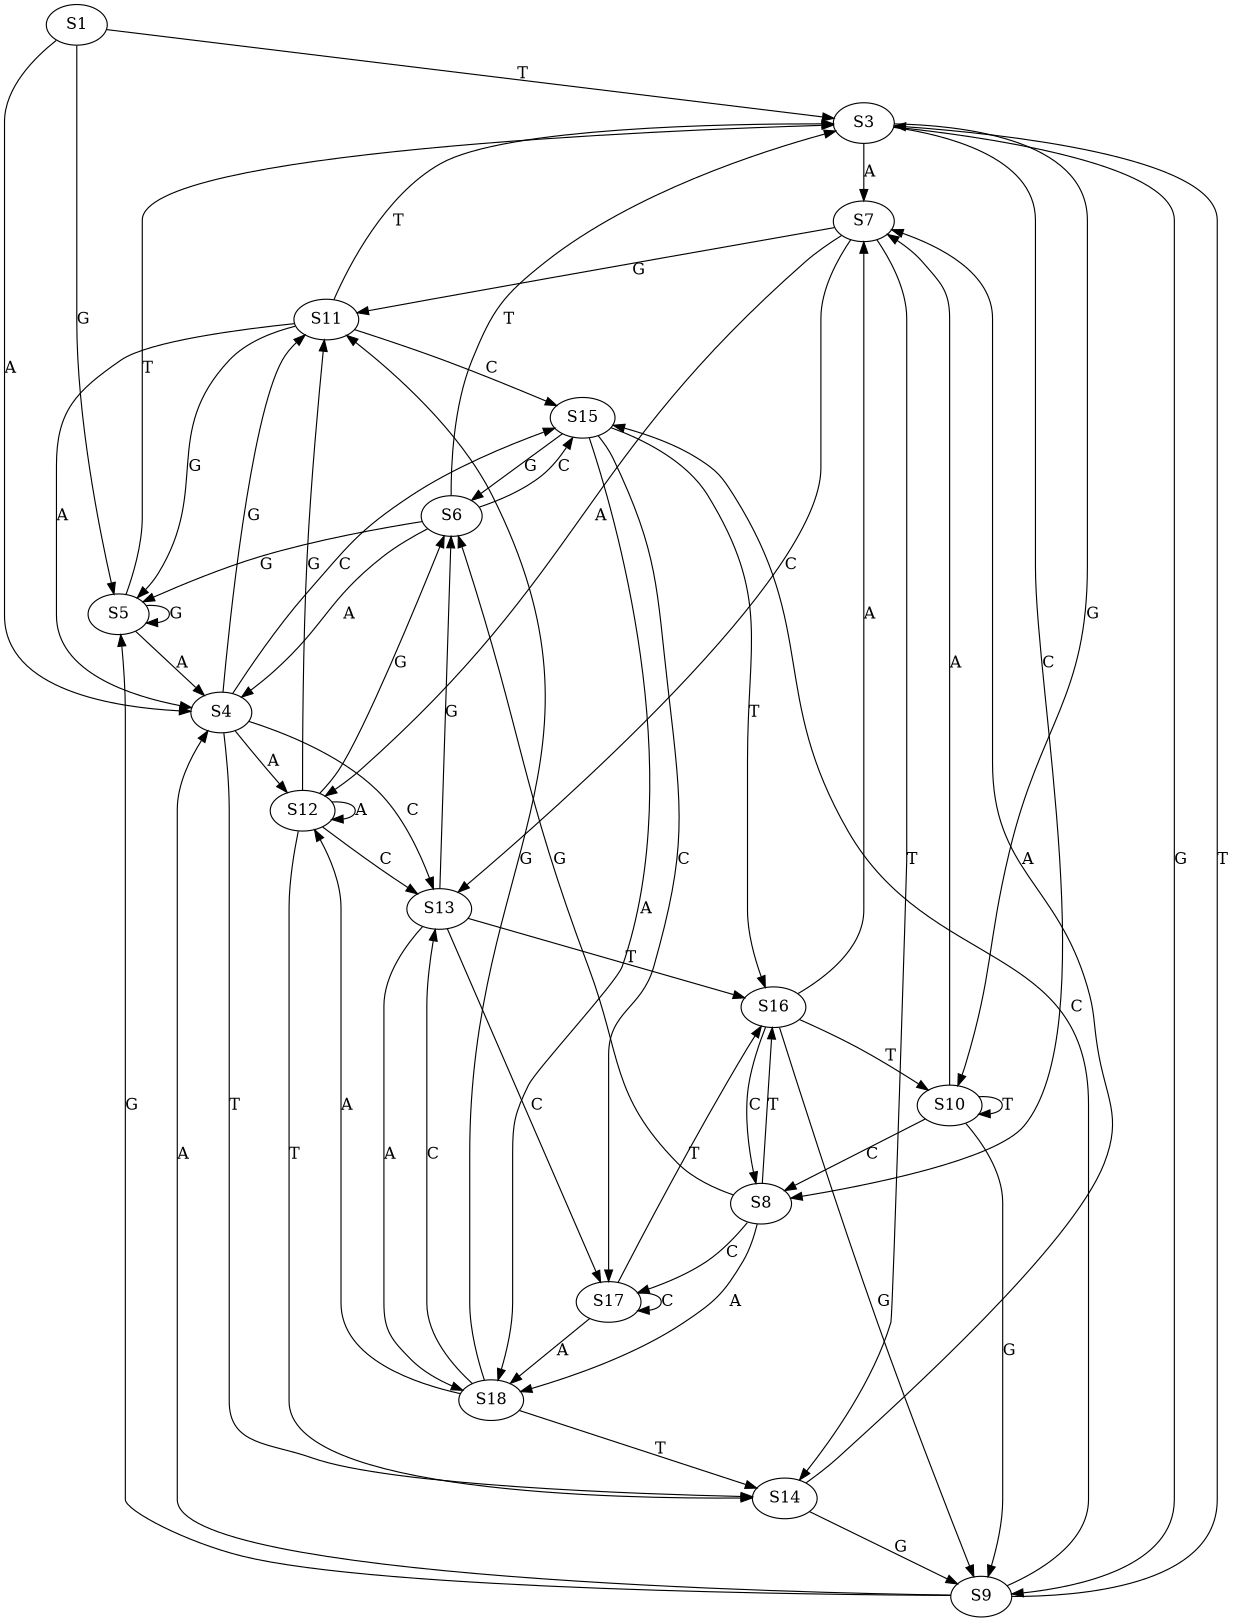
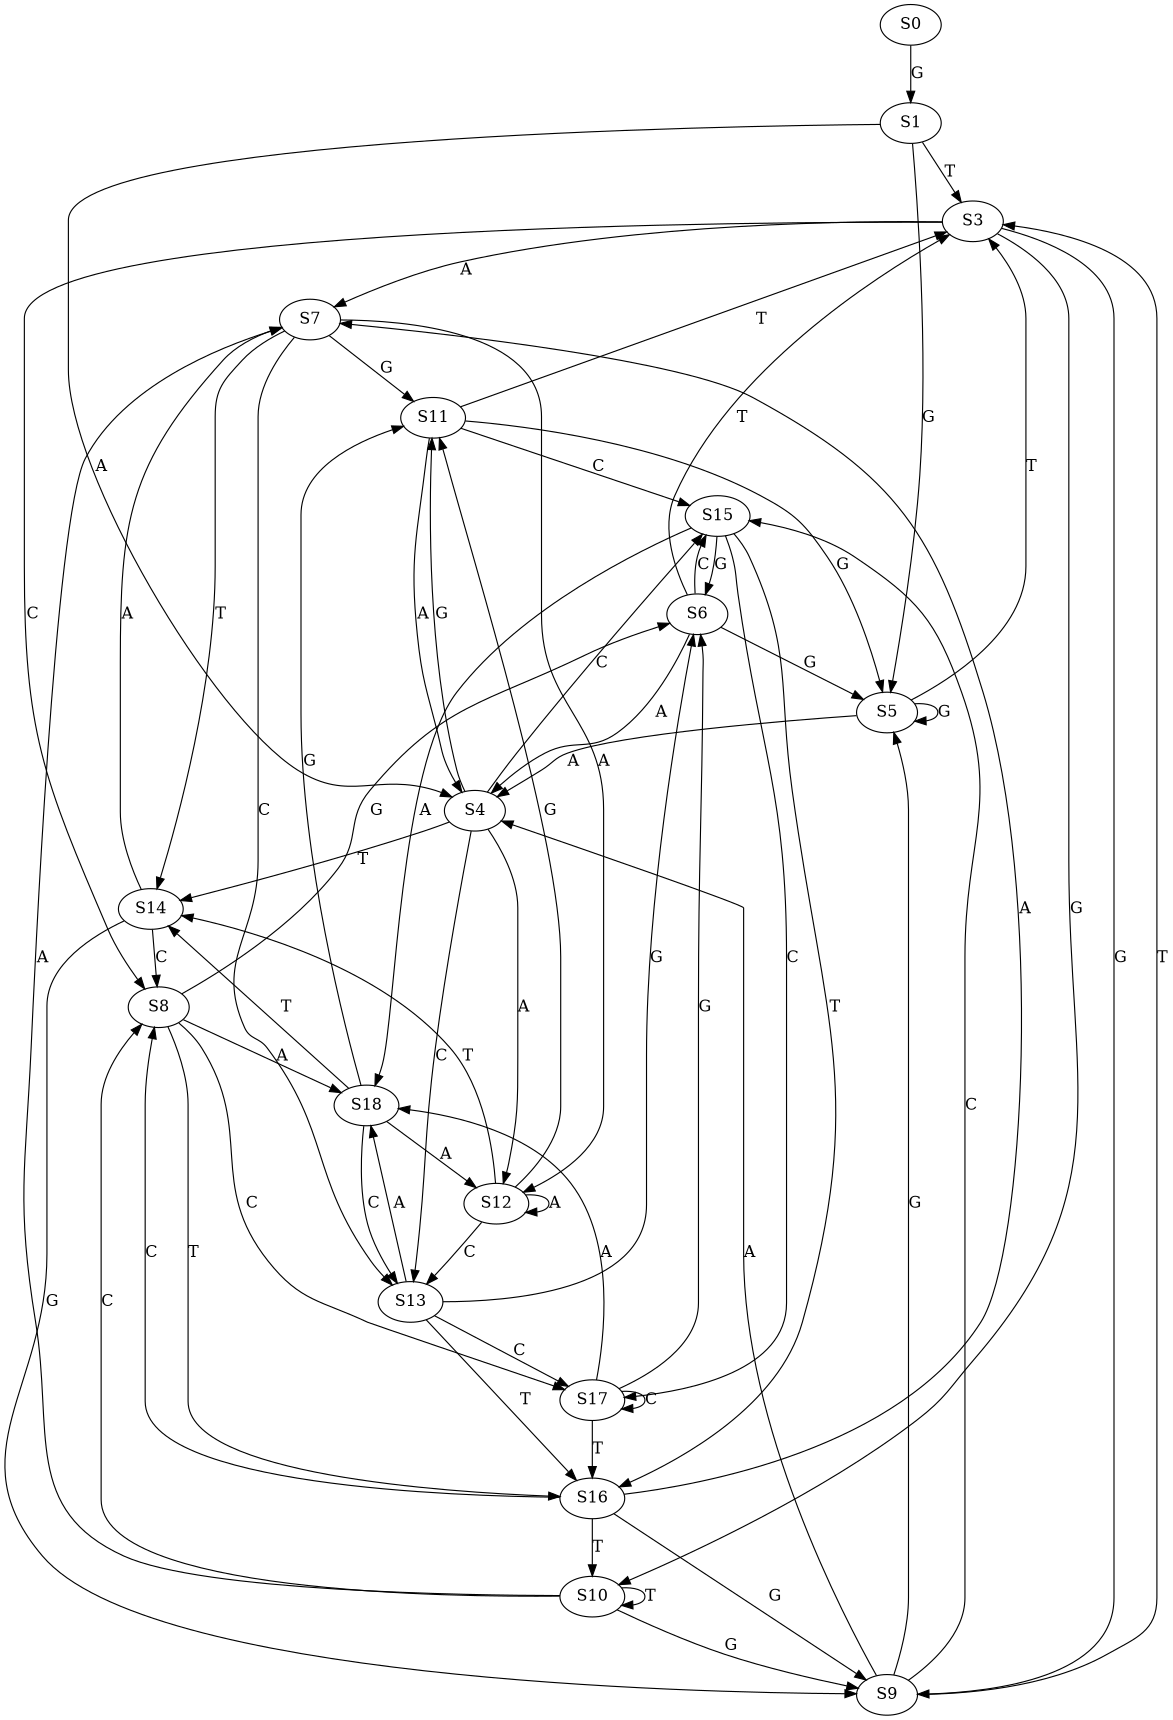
node "S0": added
edge "S12" -> "S6": now "S17" -> "S6"
edge "S14" -> "S8": added, label "C"
